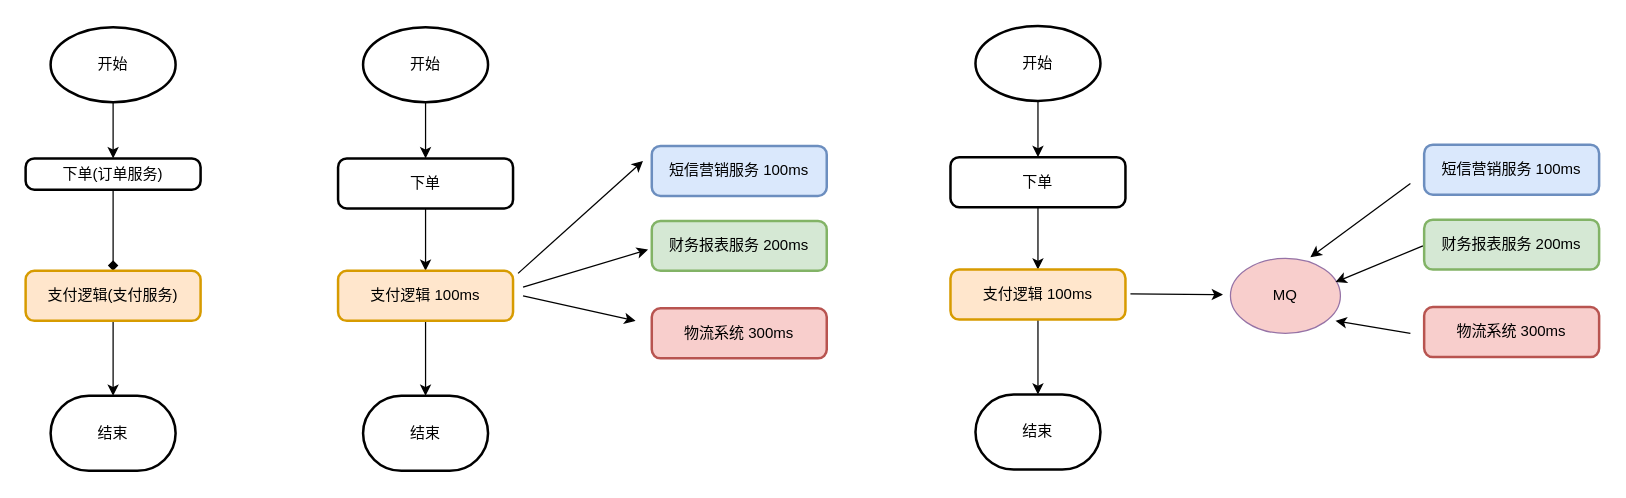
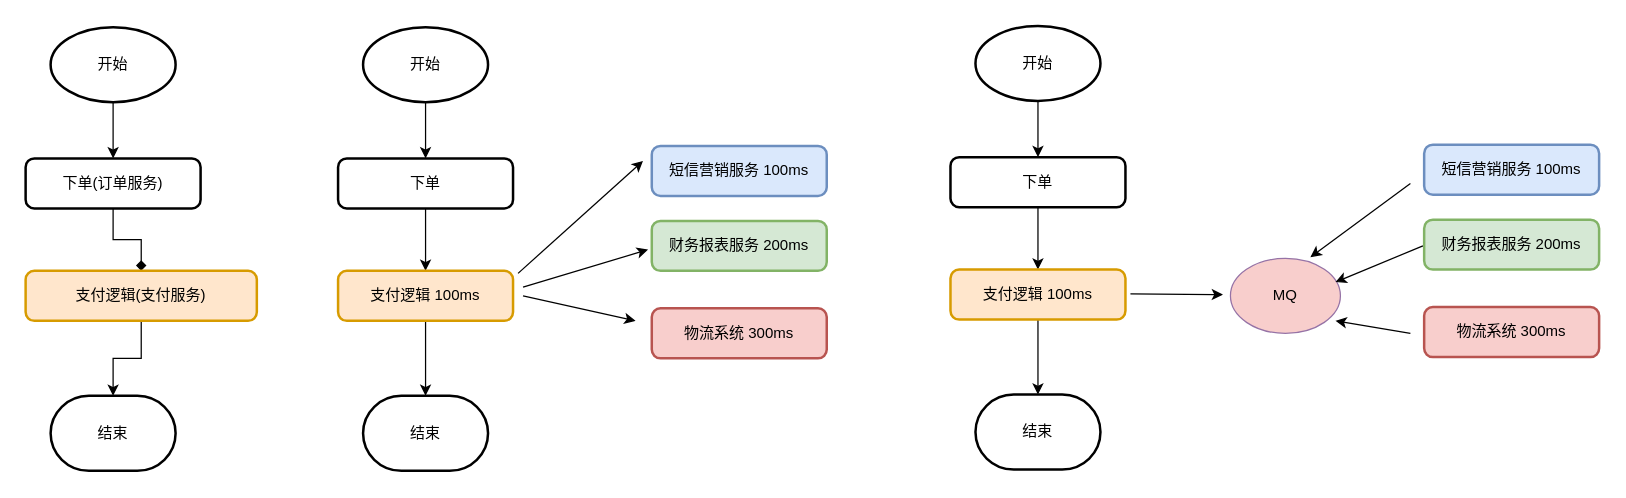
node "下单(订单服务)": size 175x31 -> 175x50
node "支付逻辑(支付服务)": size 175x50 -> 231x50
